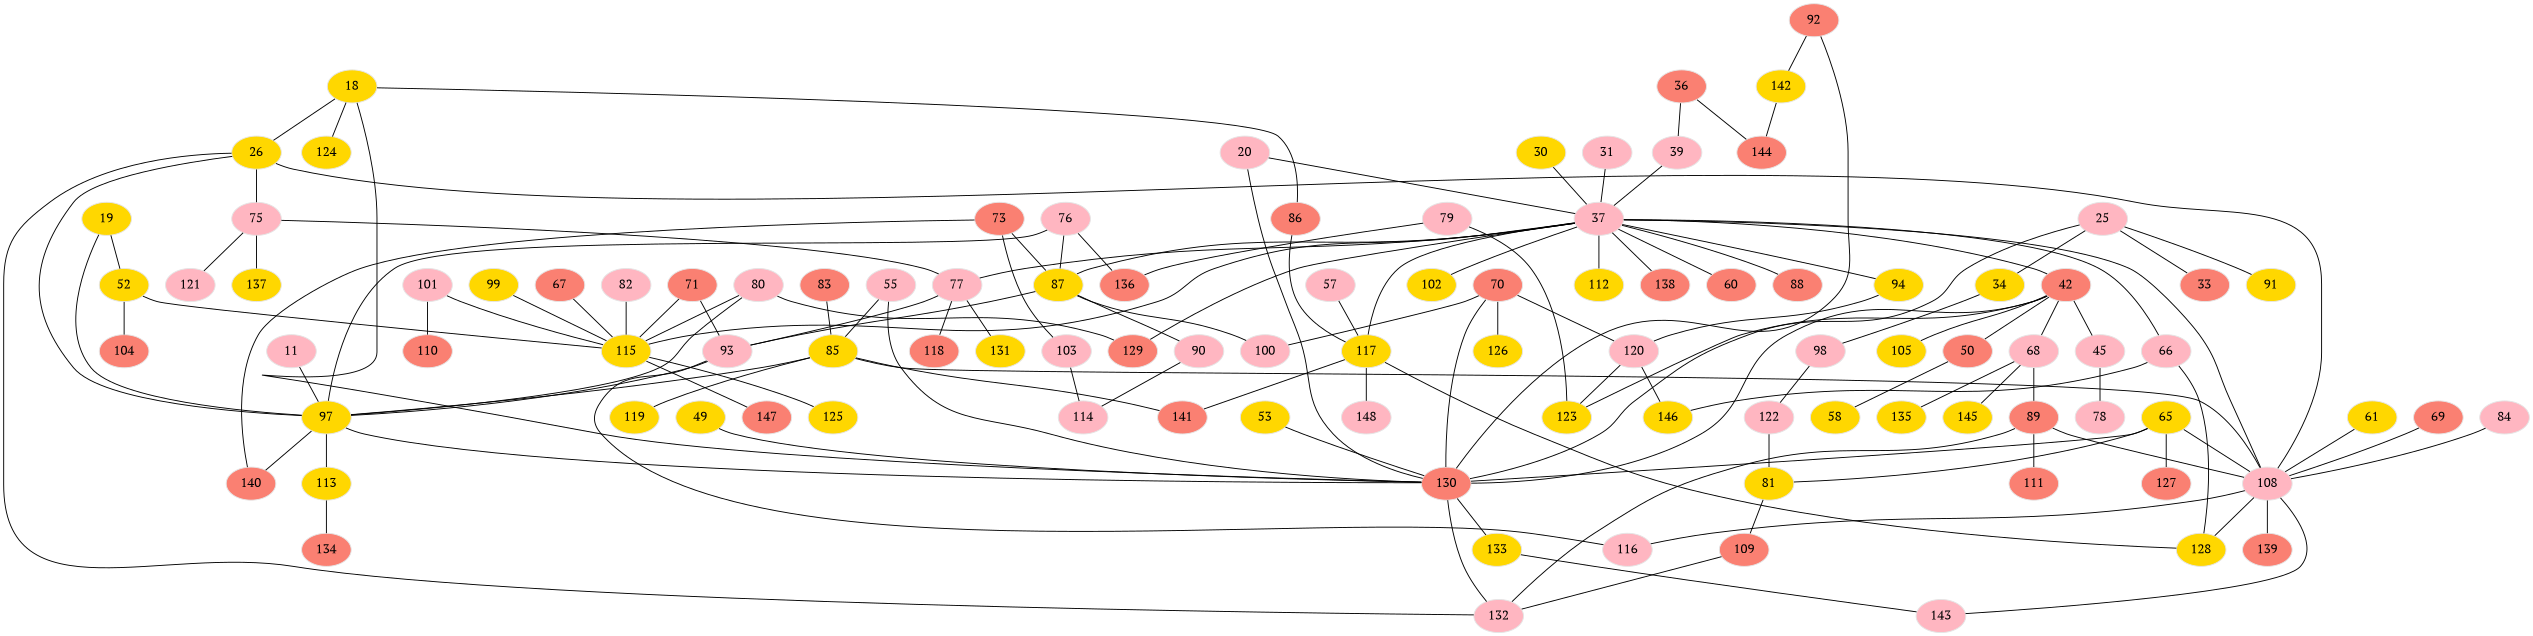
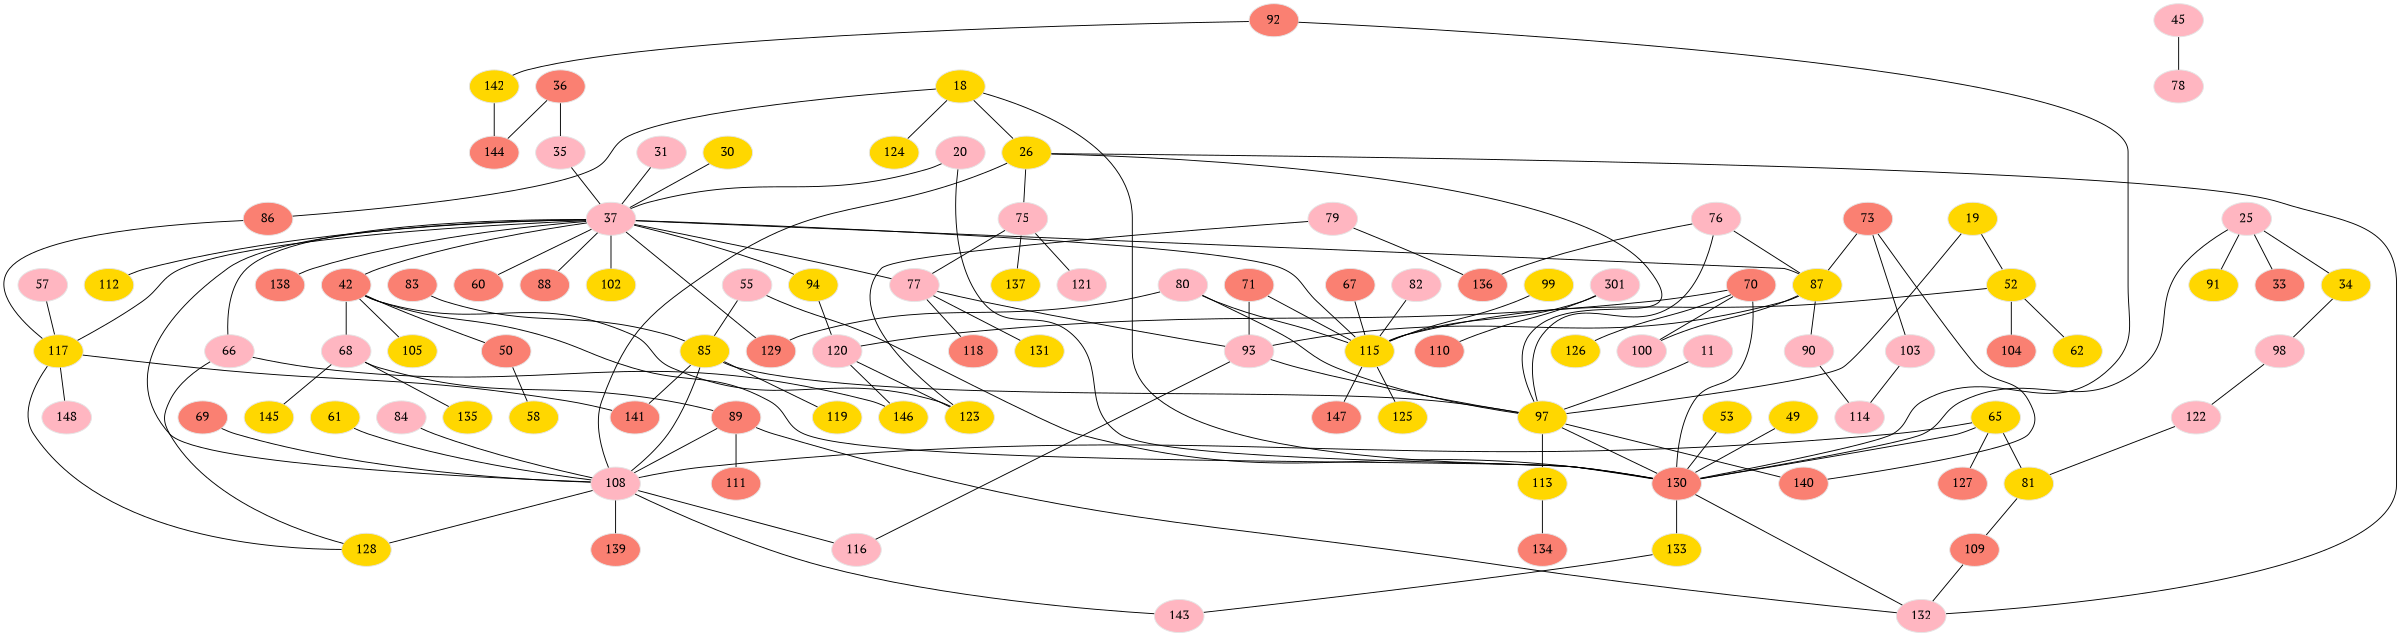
node "39": label "39" -> "35"
node "101": label "101" -> "301"
edge "42" -- "45": removed
node "62": added
